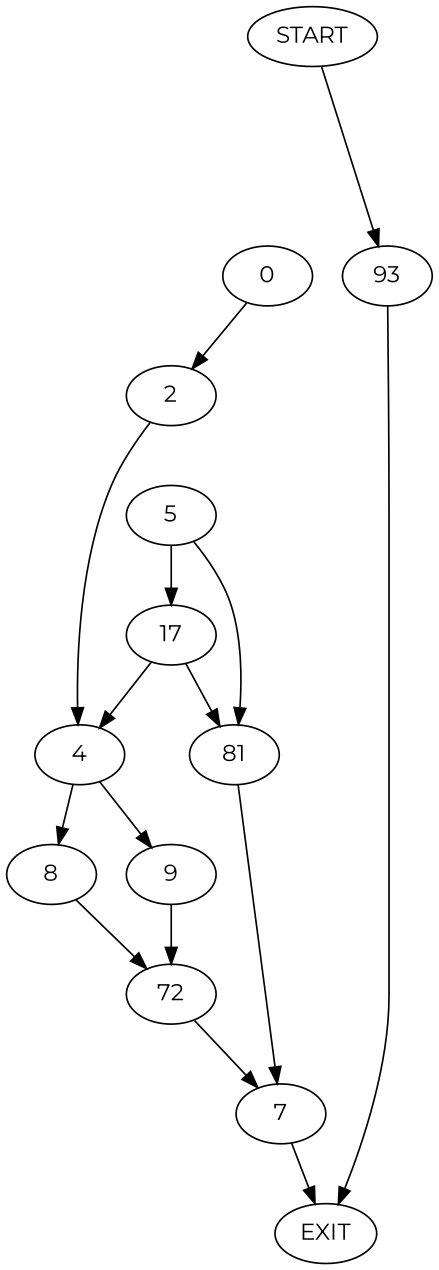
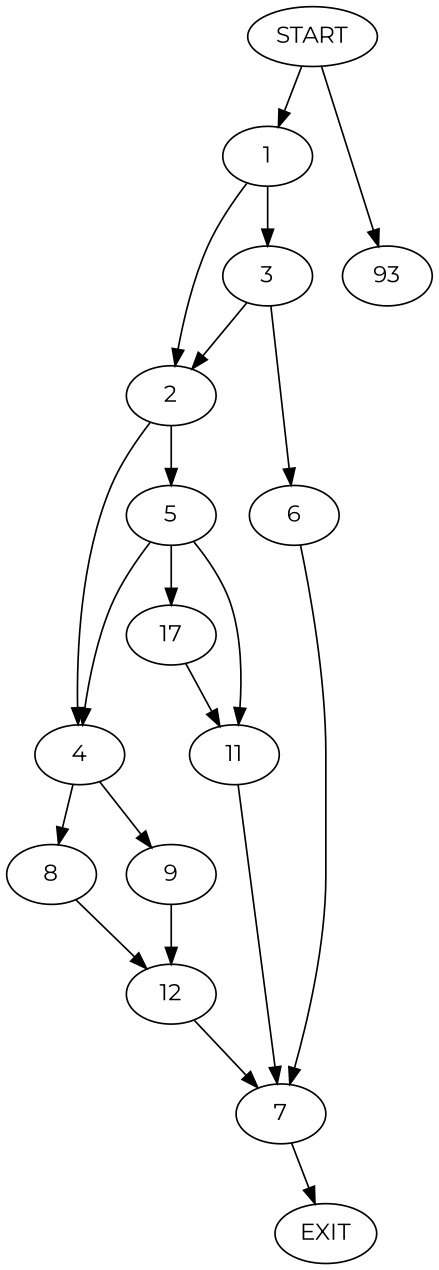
node "1": added
node "0": label "0" -> "3"
edge "2" -> "5": added
node "6": added
edge "17" -> "4": now "5" -> "4"
edge "93" -> "EXIT": removed
node "81": label "81" -> "11"
node "72": label "72" -> "12"
